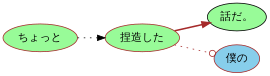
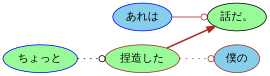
node "あれは": added
node "ちょっと": color brown -> blue
edge "ちょっと" -> "捏造した": arrowhead normal -> odot
